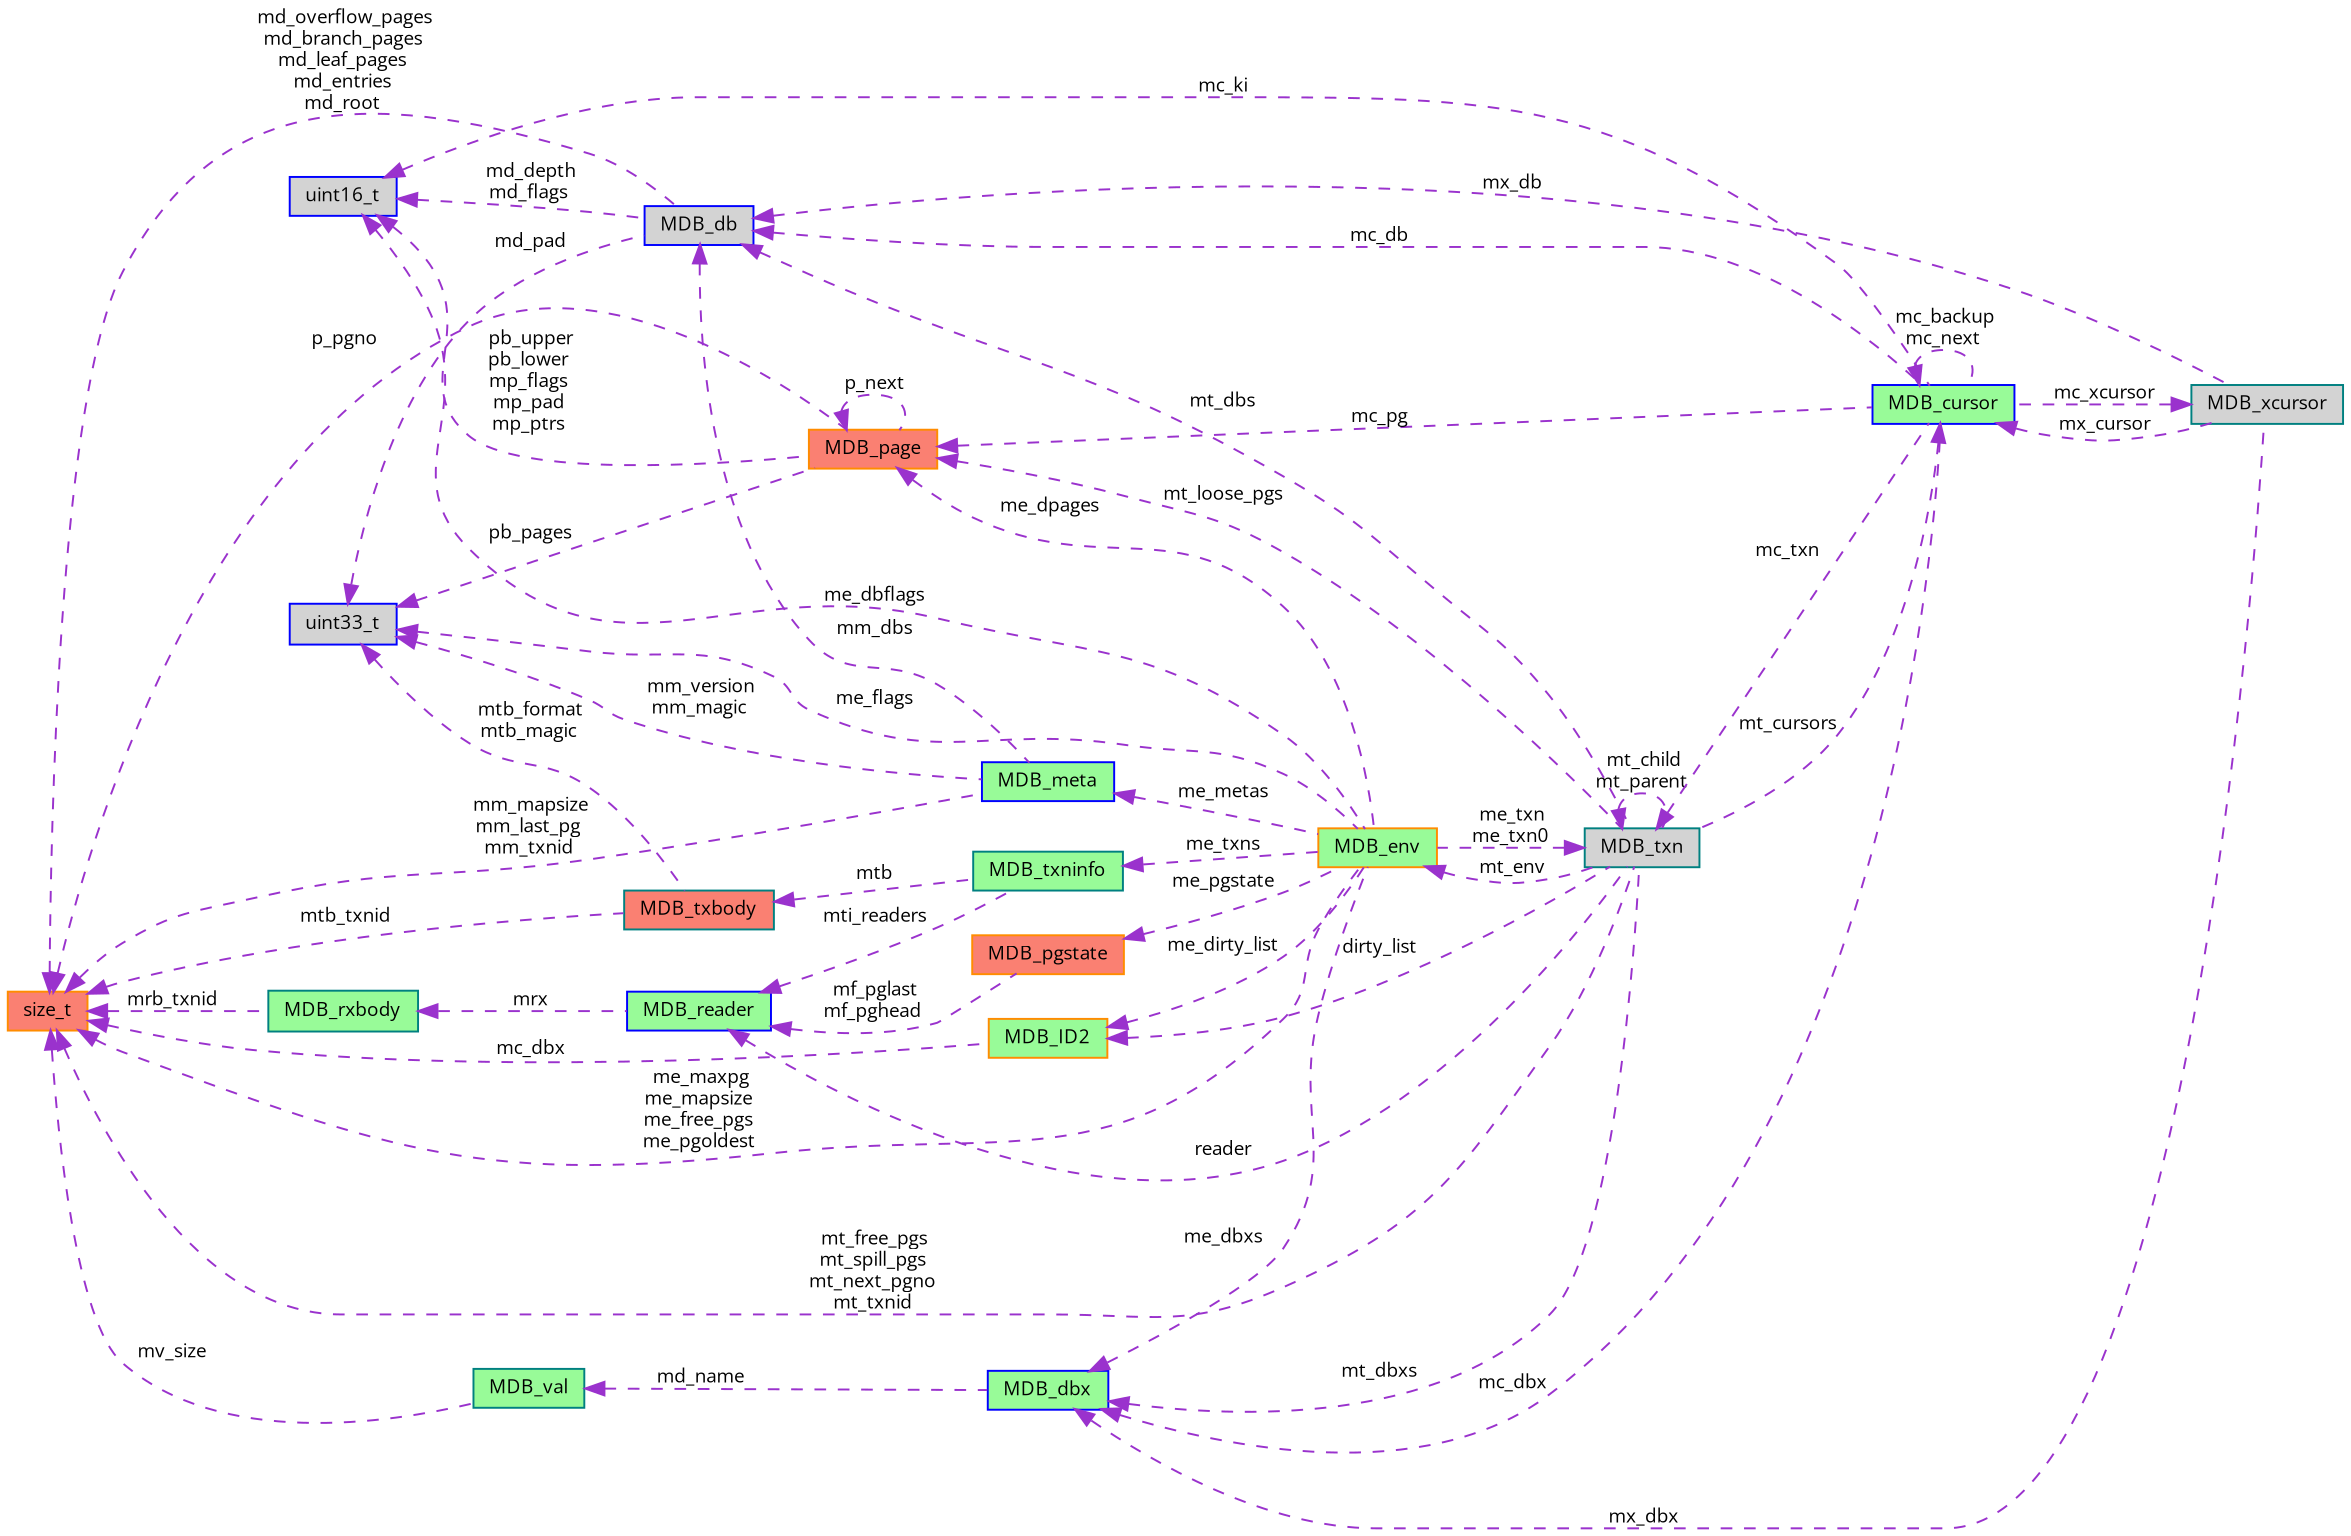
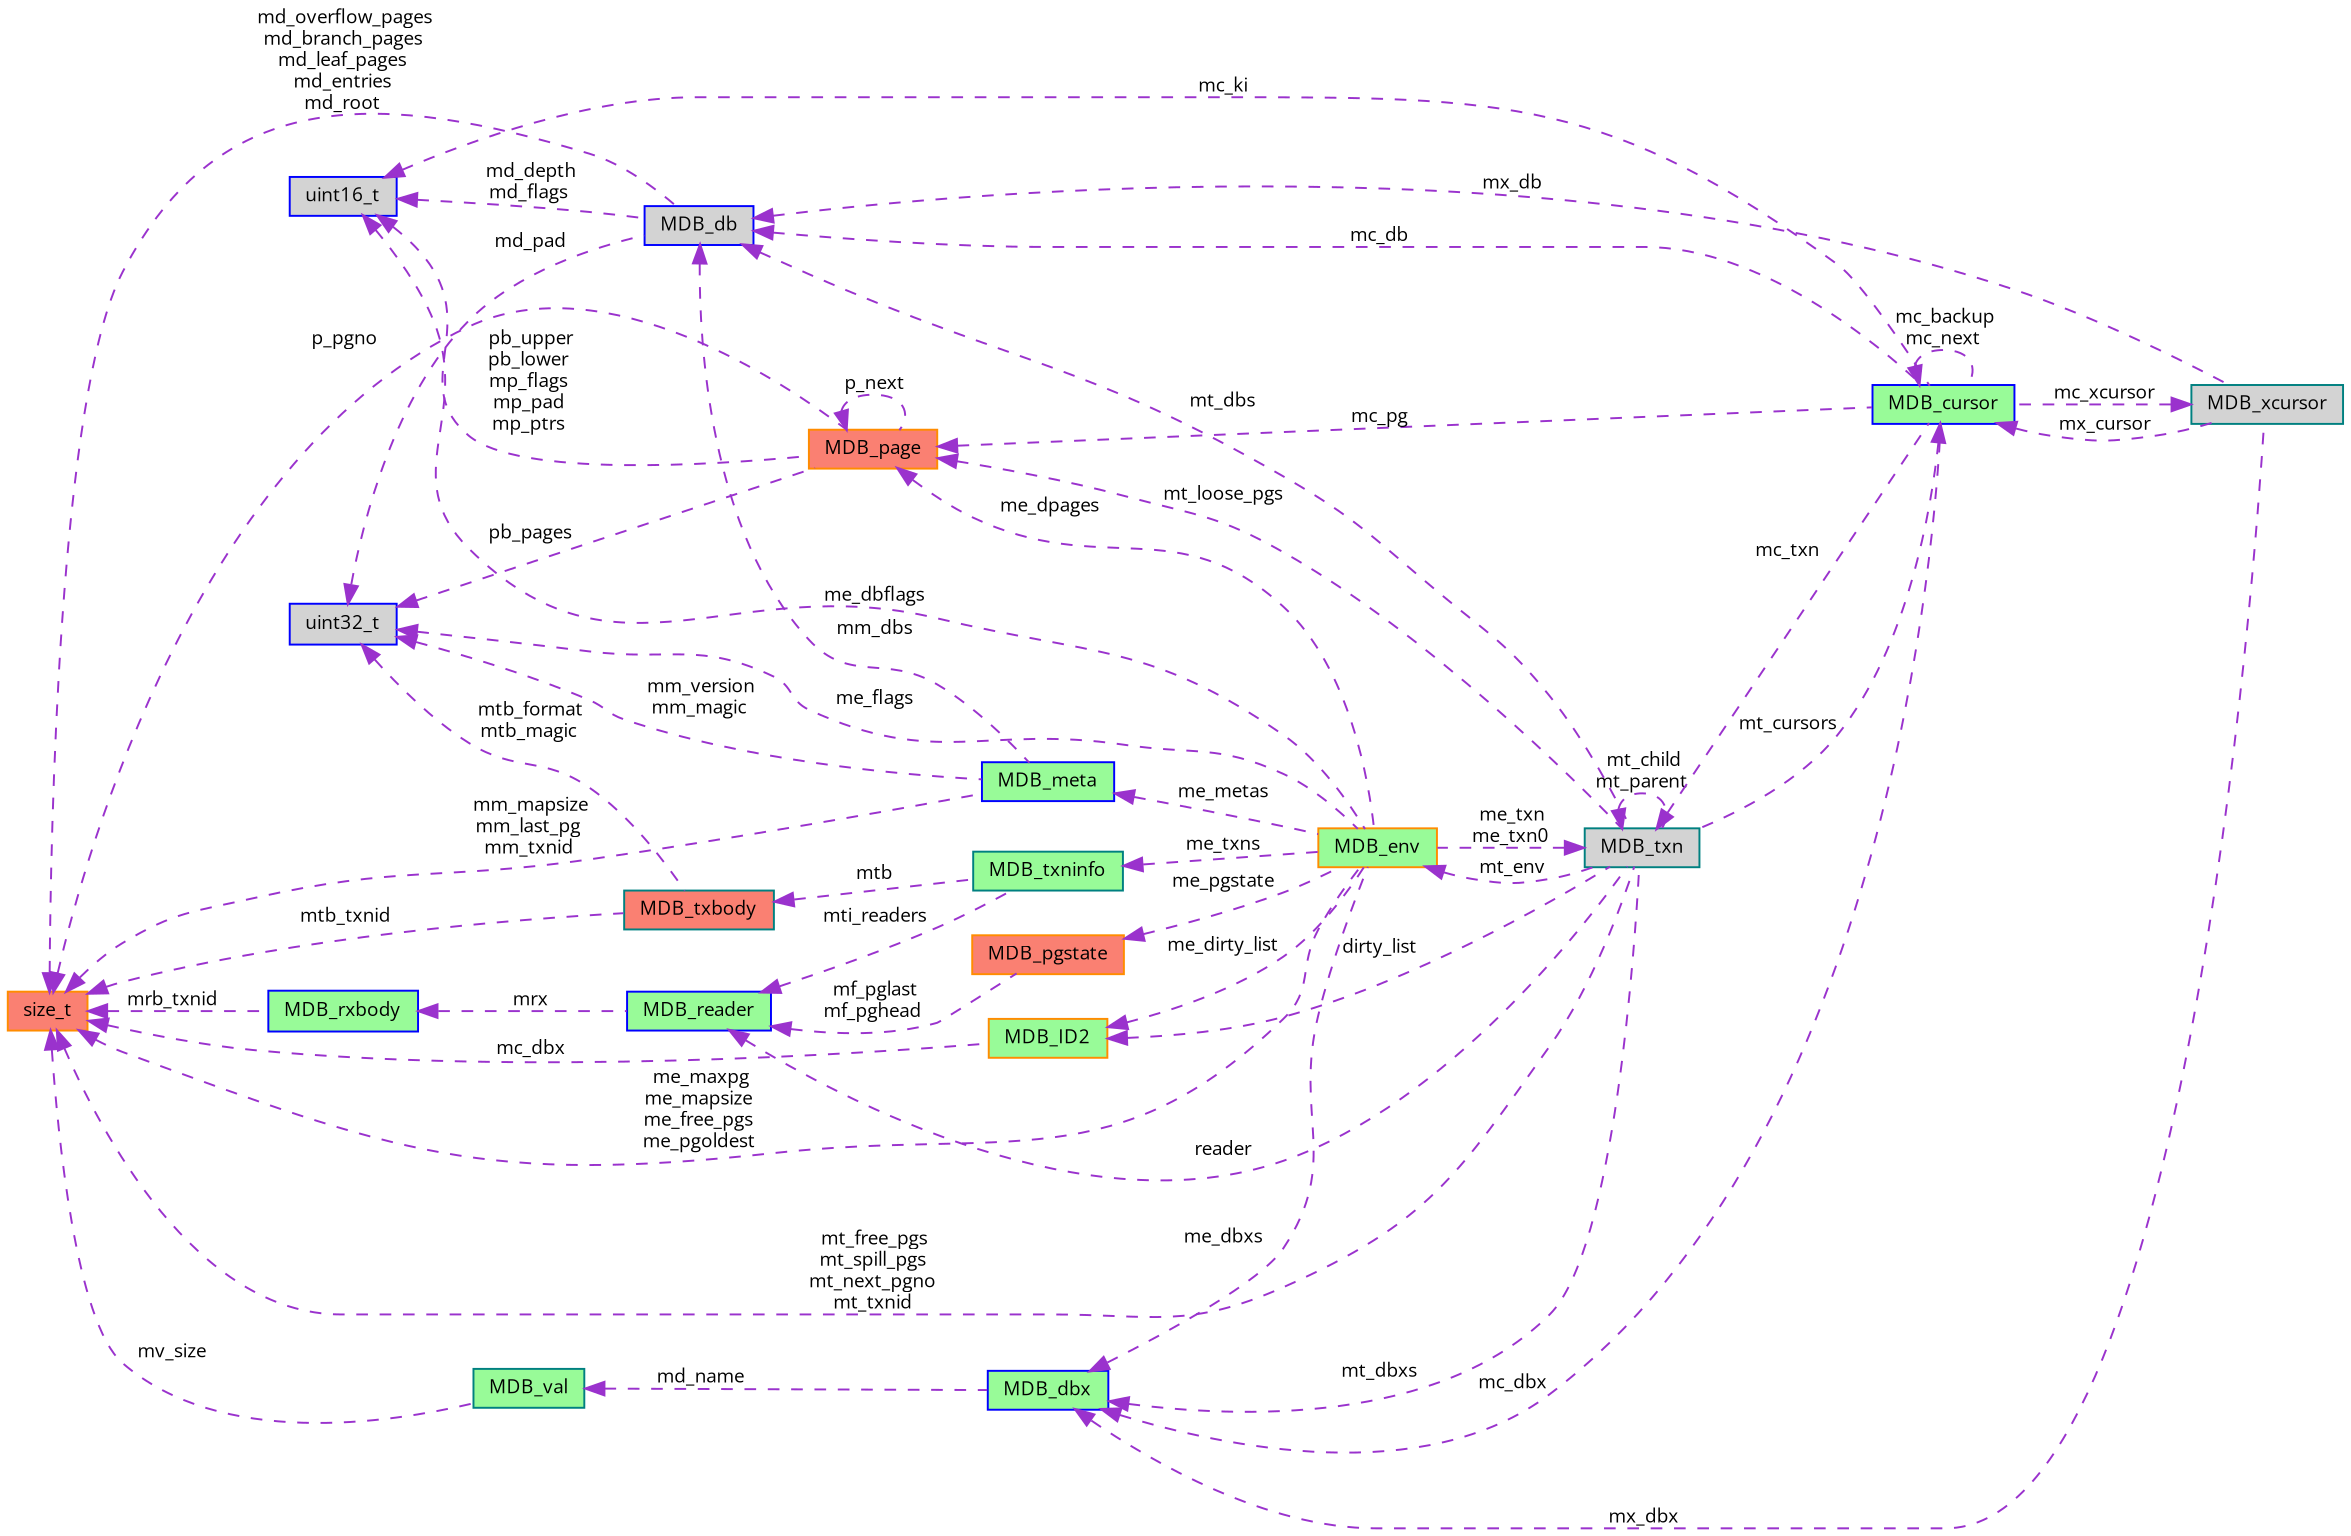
node "uint33_t": label "uint33_t" -> "uint32_t"
node "MDB_rxbody": color teal -> blue
